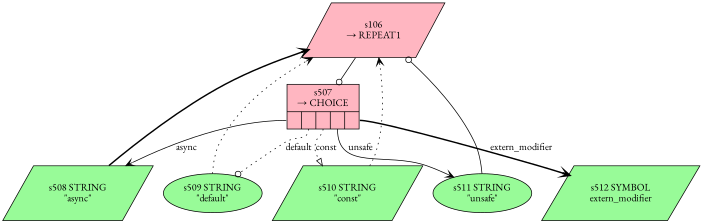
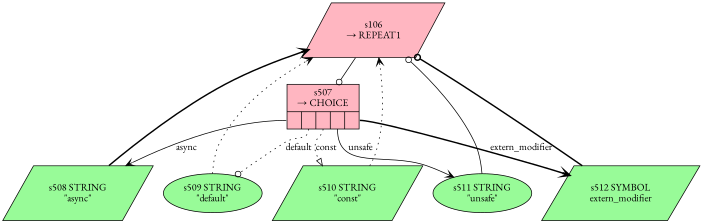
edge "s512 SYMBOL extern_modifier" -> "s106 → REPEAT1": added
